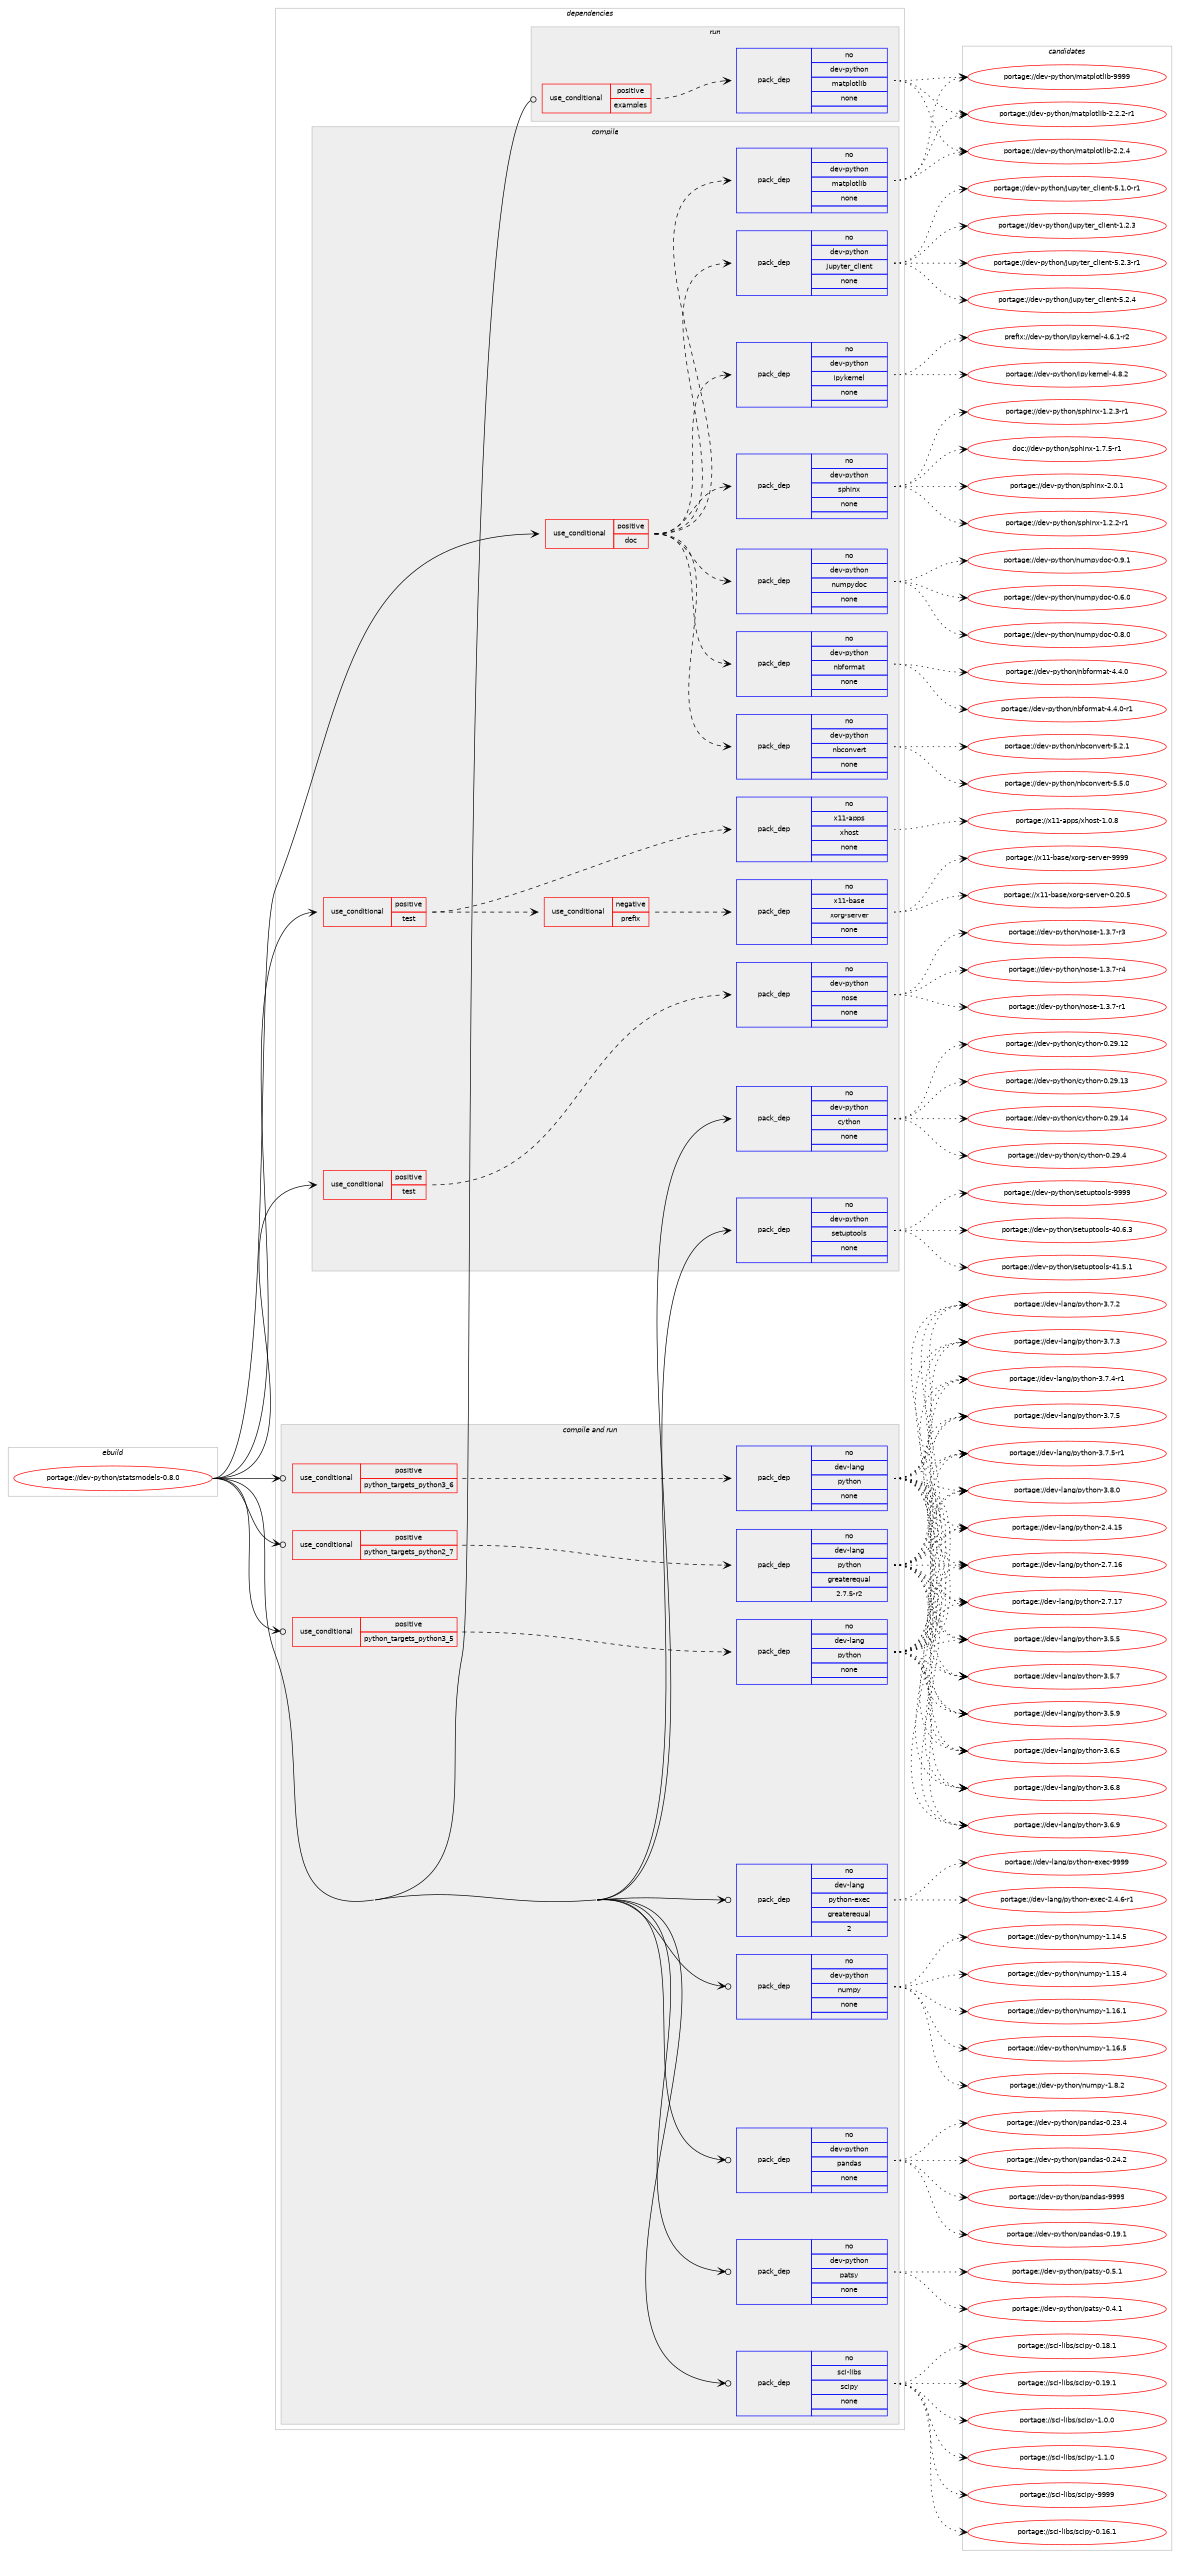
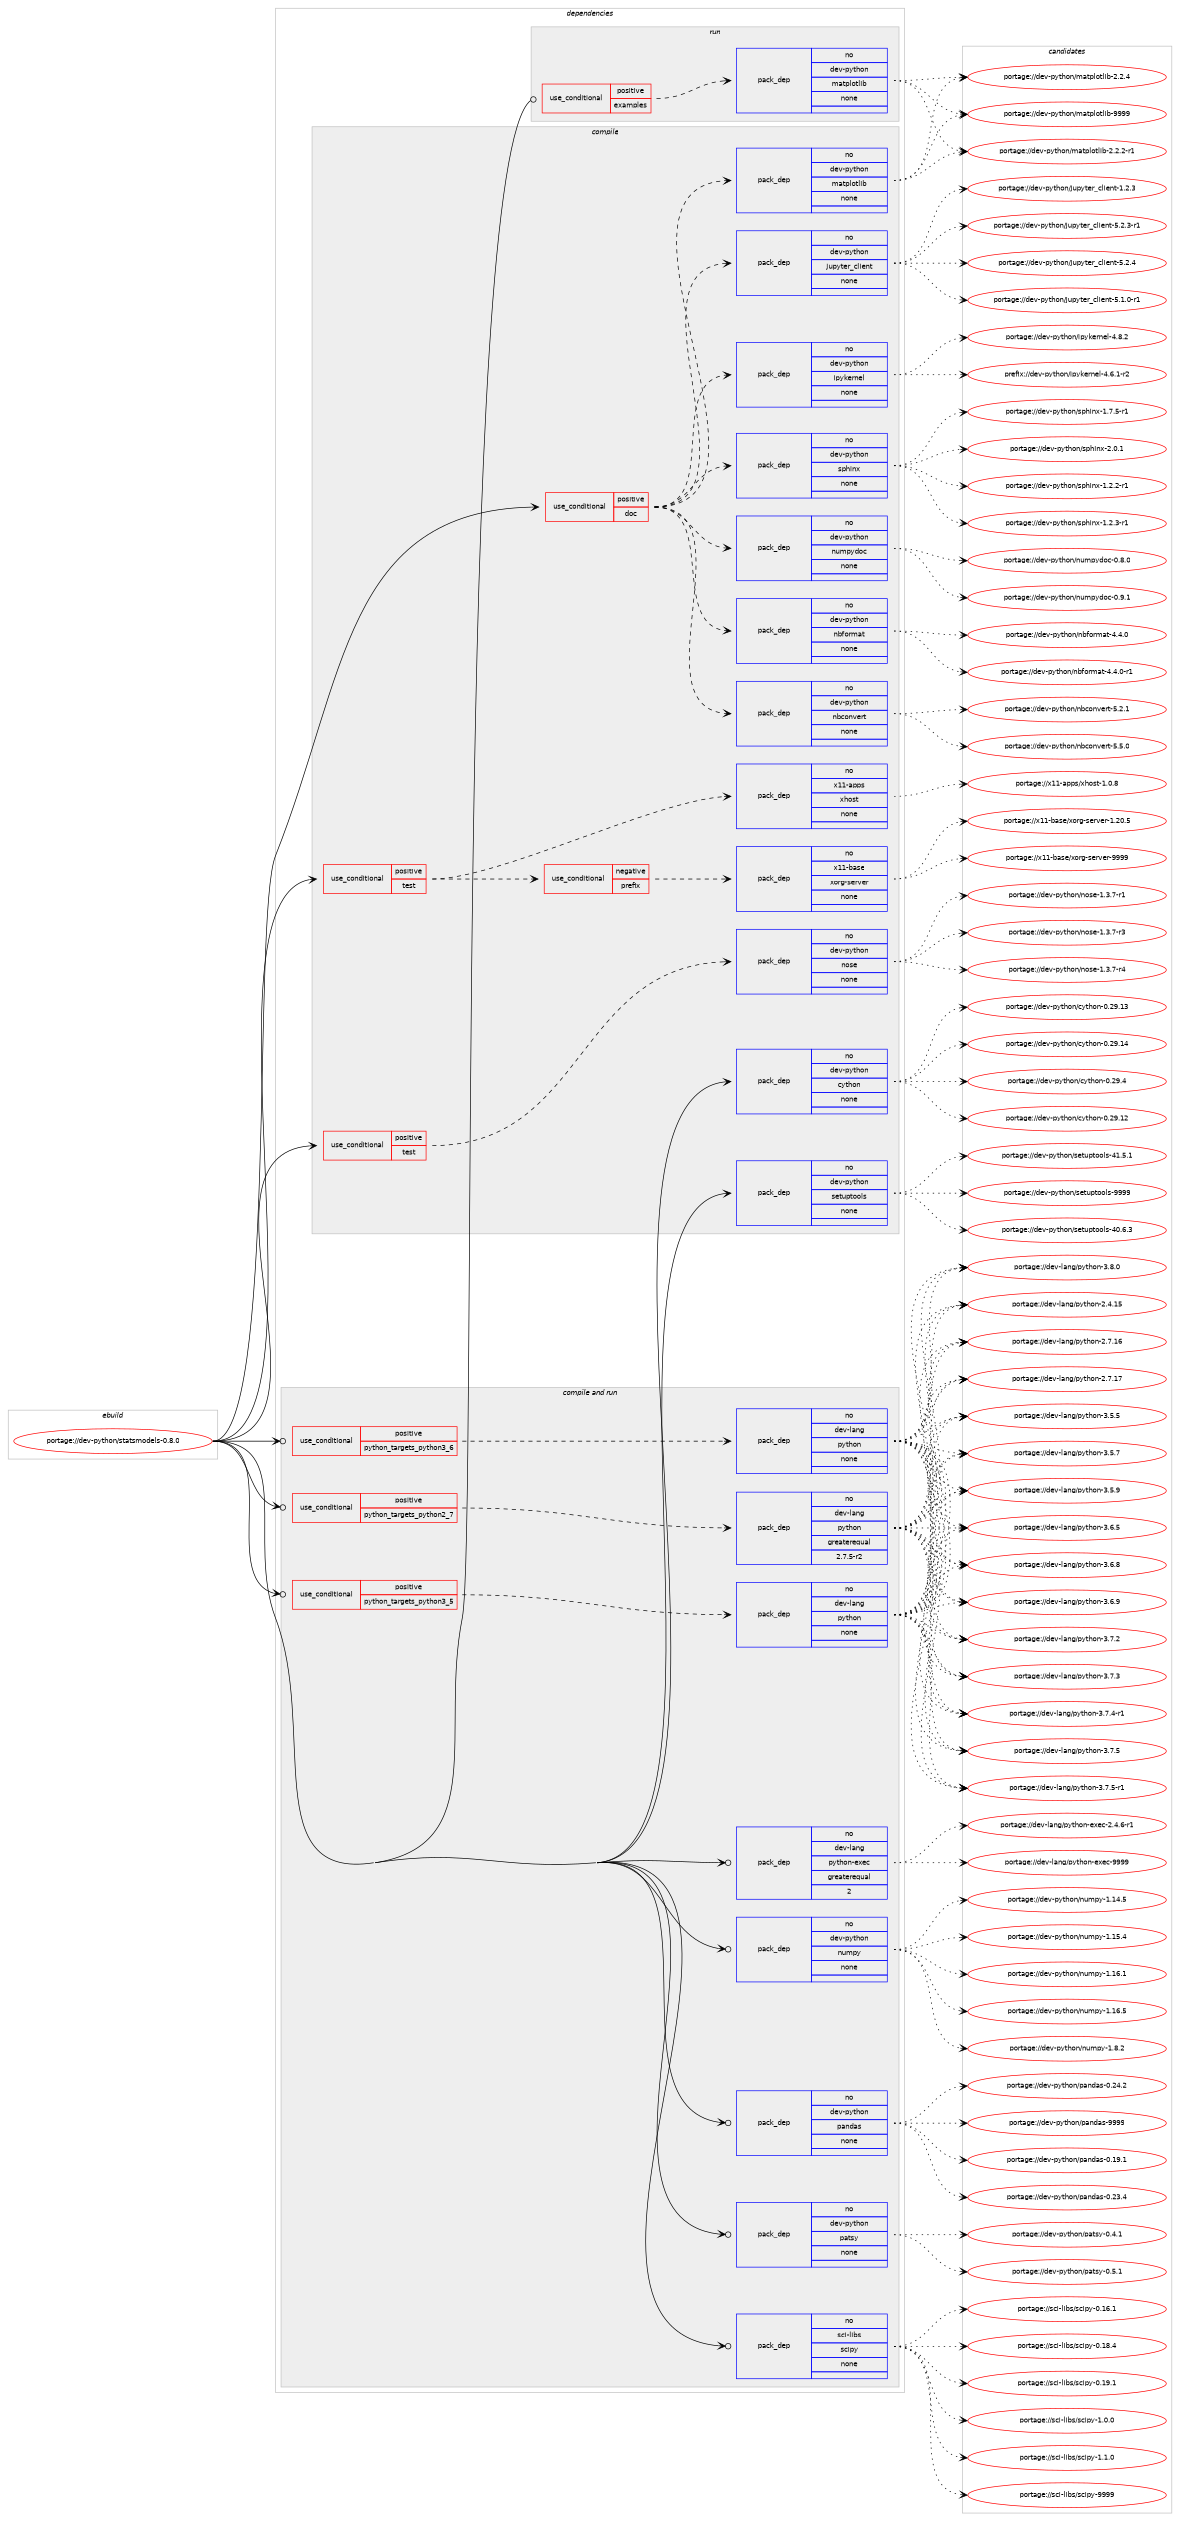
node "doc://dev-python/sphinx-1.7.5-r1": label "doc://dev-python/sphinx-1.7.5-r1" -> "portage://dev-python/sphinx-1.7.5-r1"
node "portage://dev-python/numpydoc-0.6.0": removed
node "portage://x11-base/xorg-server-0.20.5": label "portage://x11-base/xorg-server-0.20.5" -> "portage://x11-base/xorg-server-1.20.5"
node "portage://sci-libs/scipy-0.18.1": label "portage://sci-libs/scipy-0.18.1" -> "portage://sci-libs/scipy-0.18.4"
